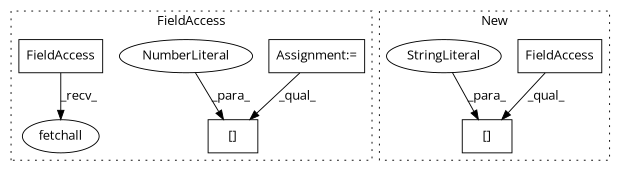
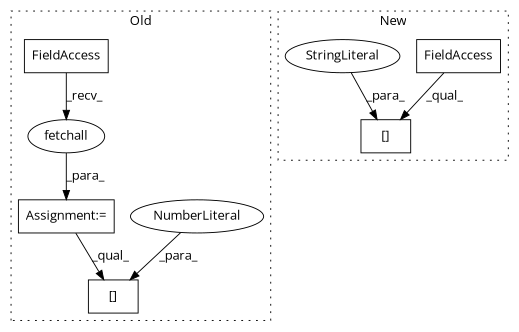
cluster "FieldAccess": label "FieldAccess" -> "Old"
edge "fetchall" -> "Assignment:=": added, label "_para_"
